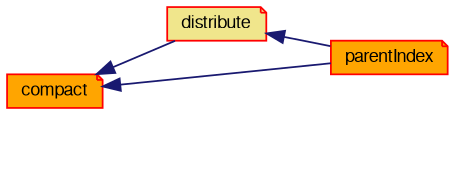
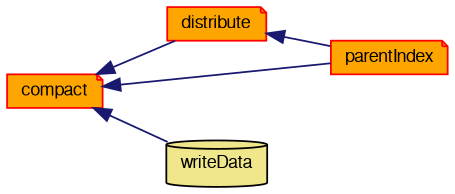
node "distribute": fillcolor khaki -> orange
node "writeData": added
